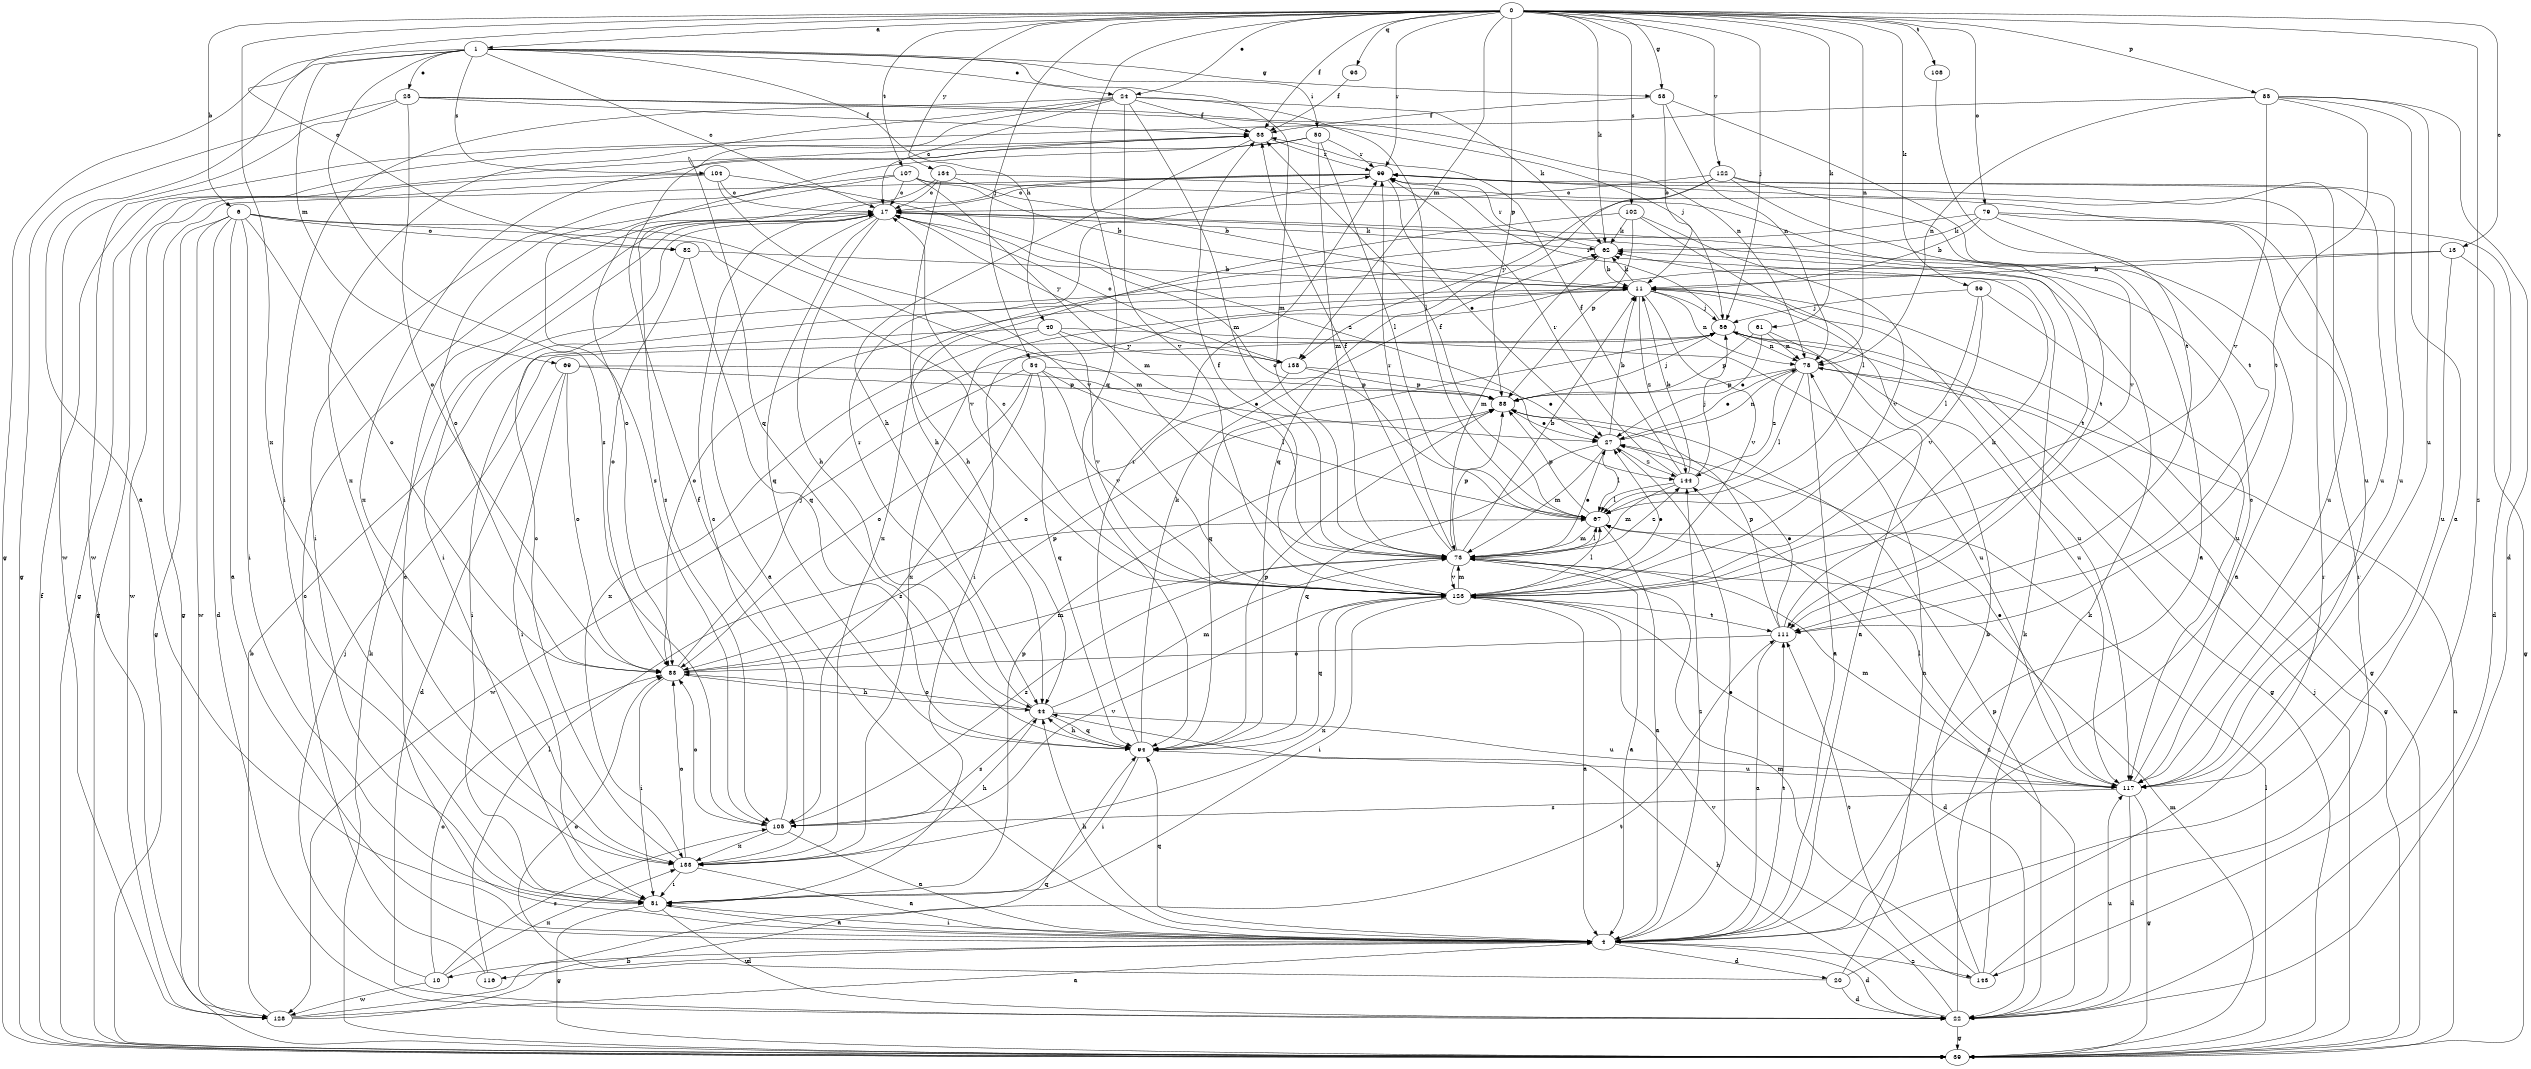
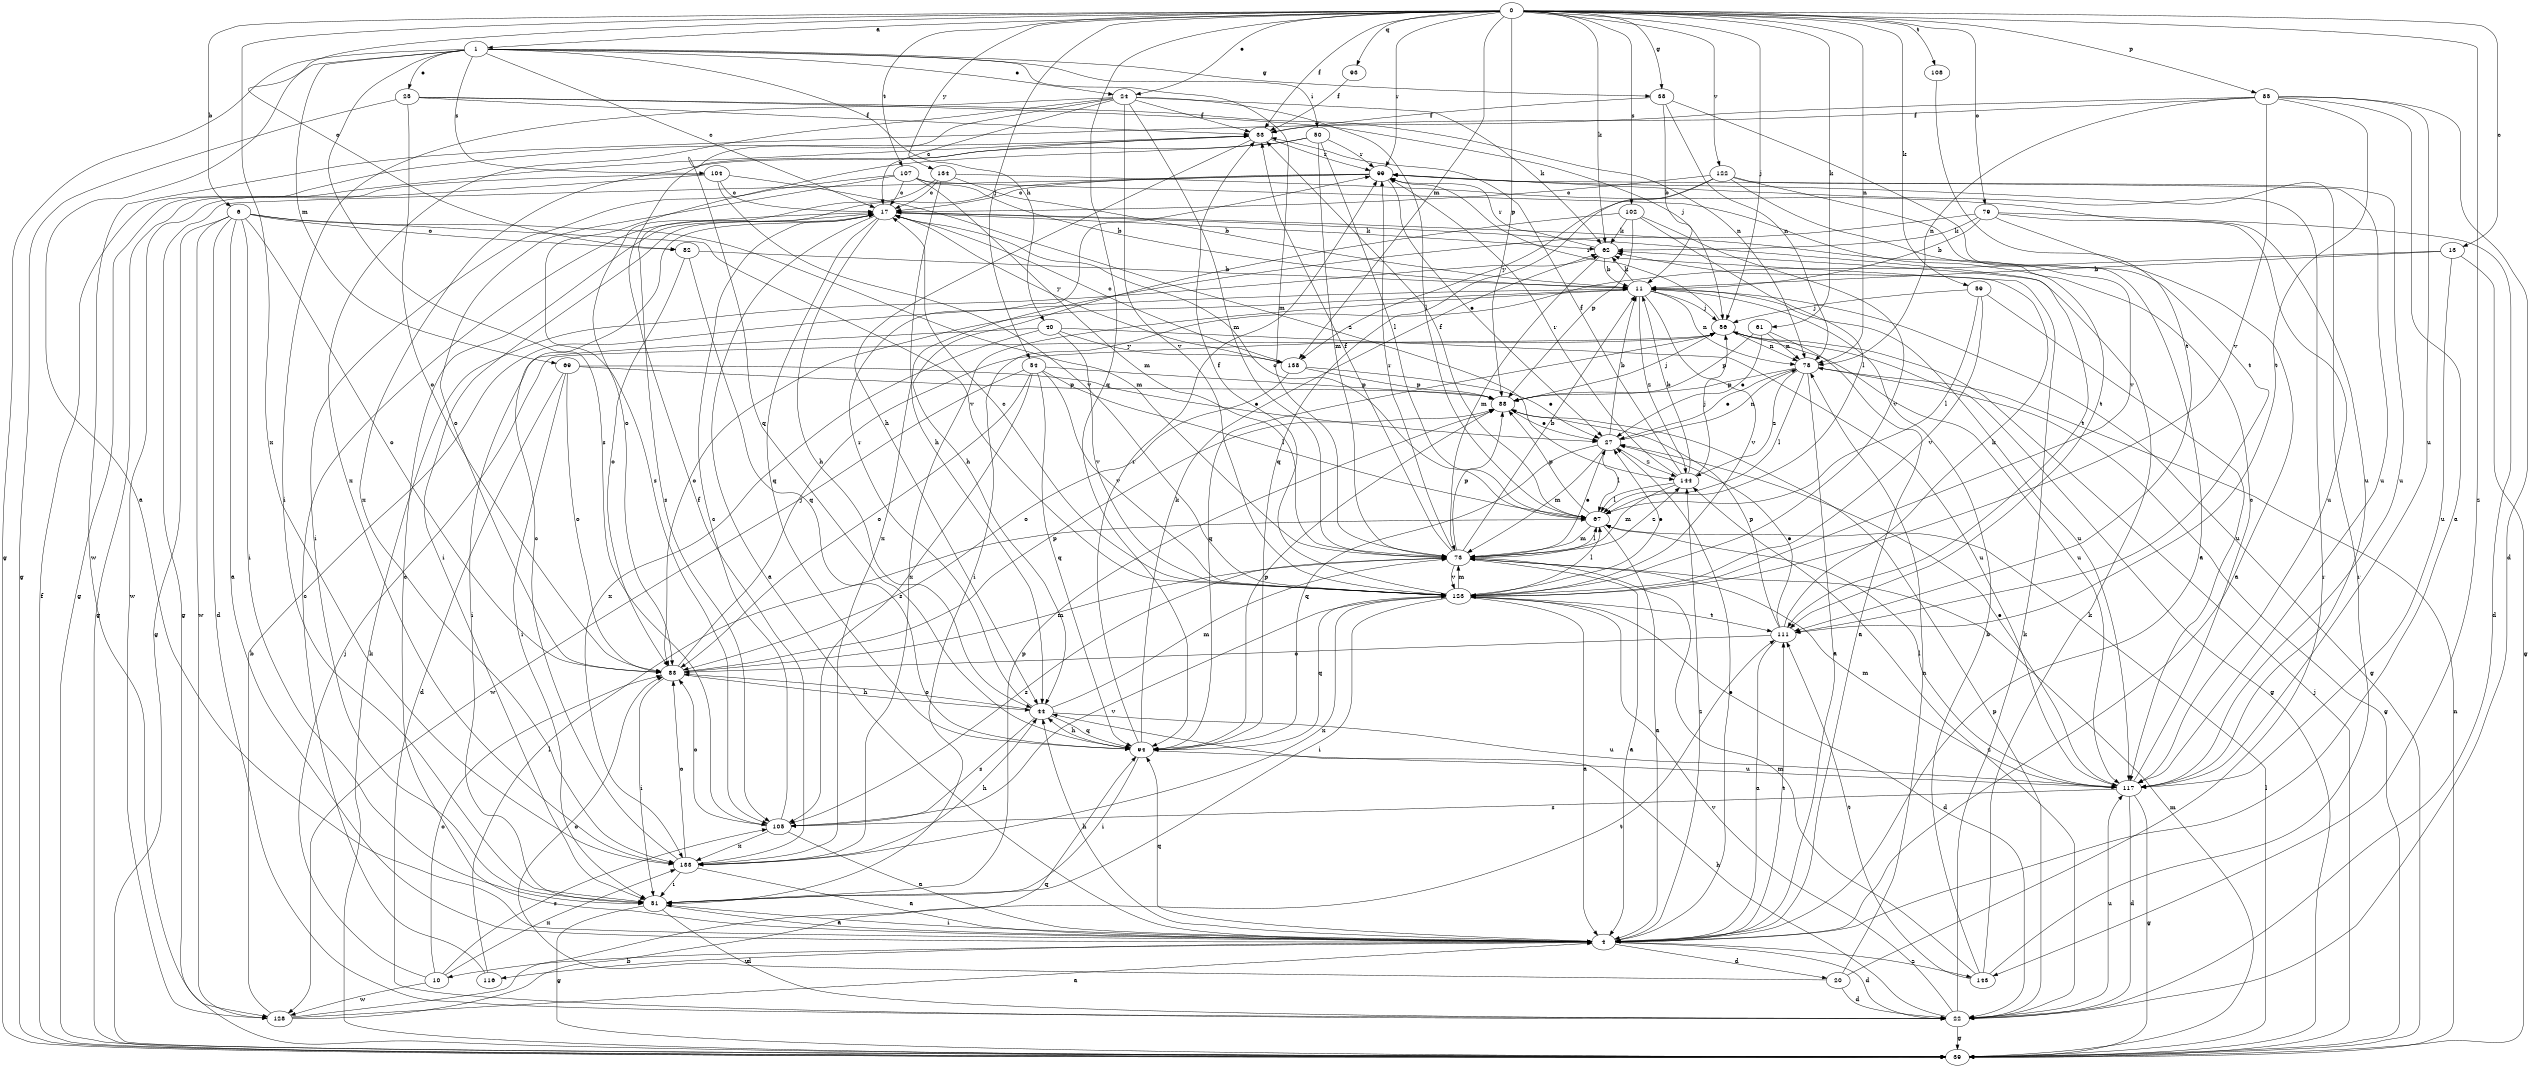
edge "85" -> "33": added, label "f"
edge "25" -> "128": removed, label "w"
